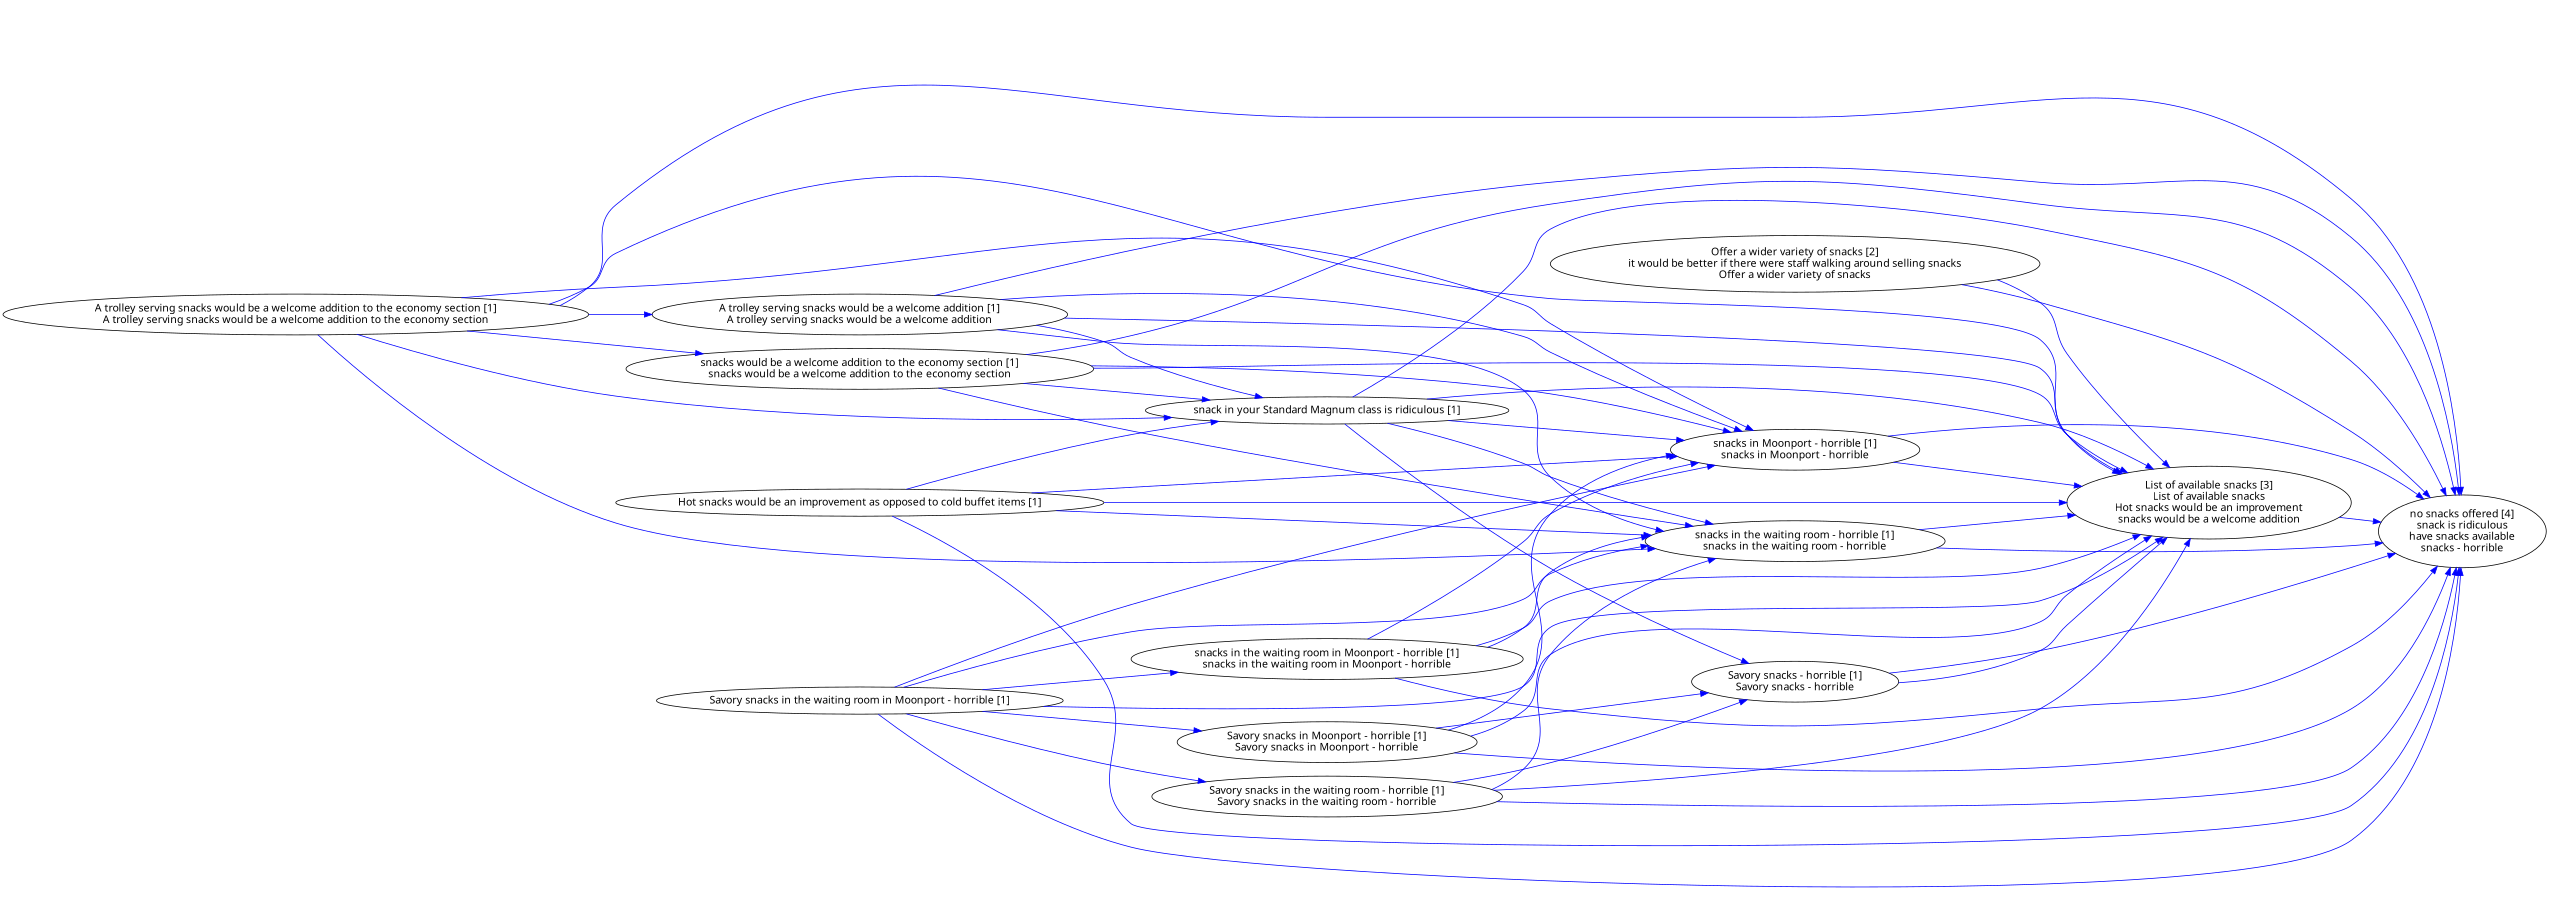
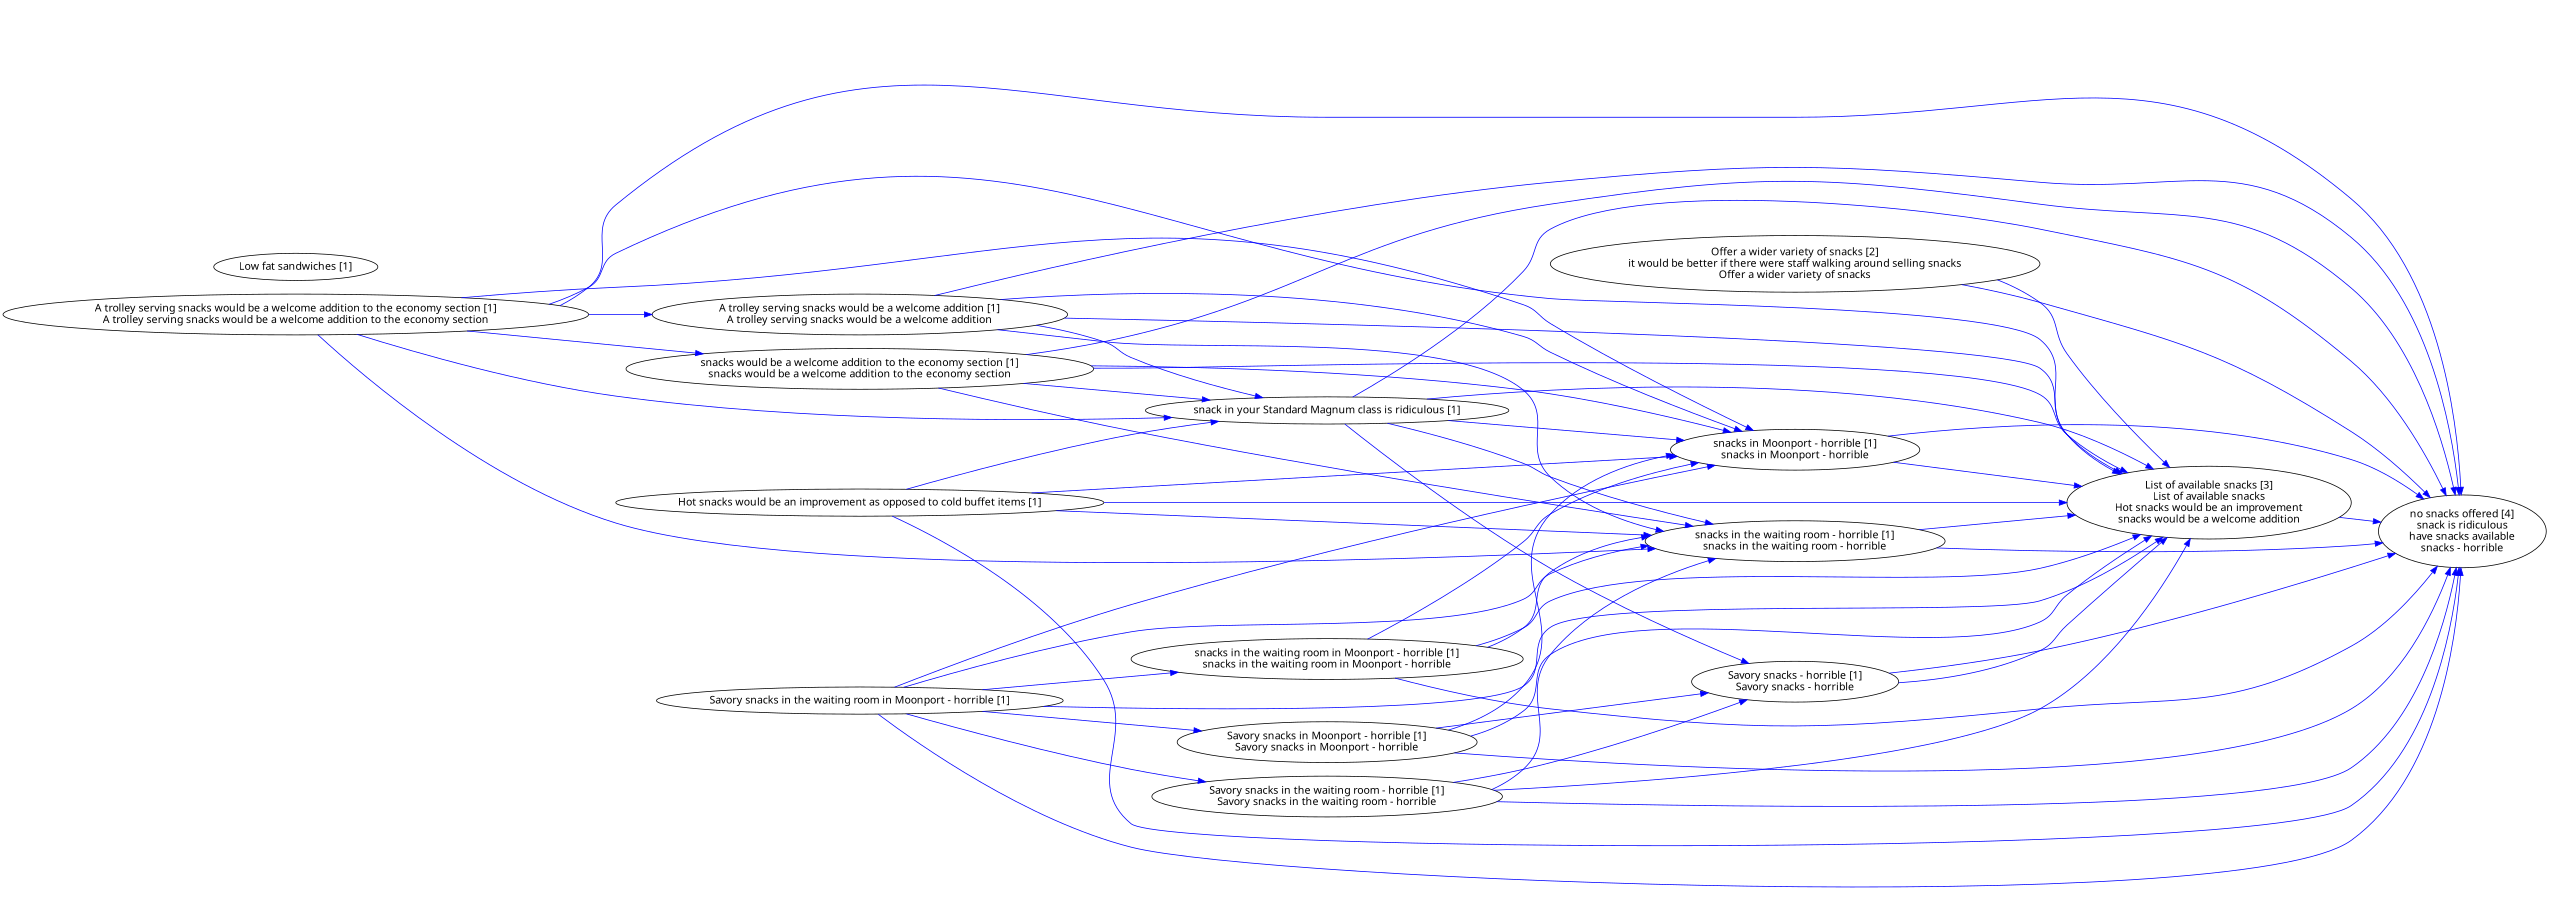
node "Low fat sandwiches [1]": added
